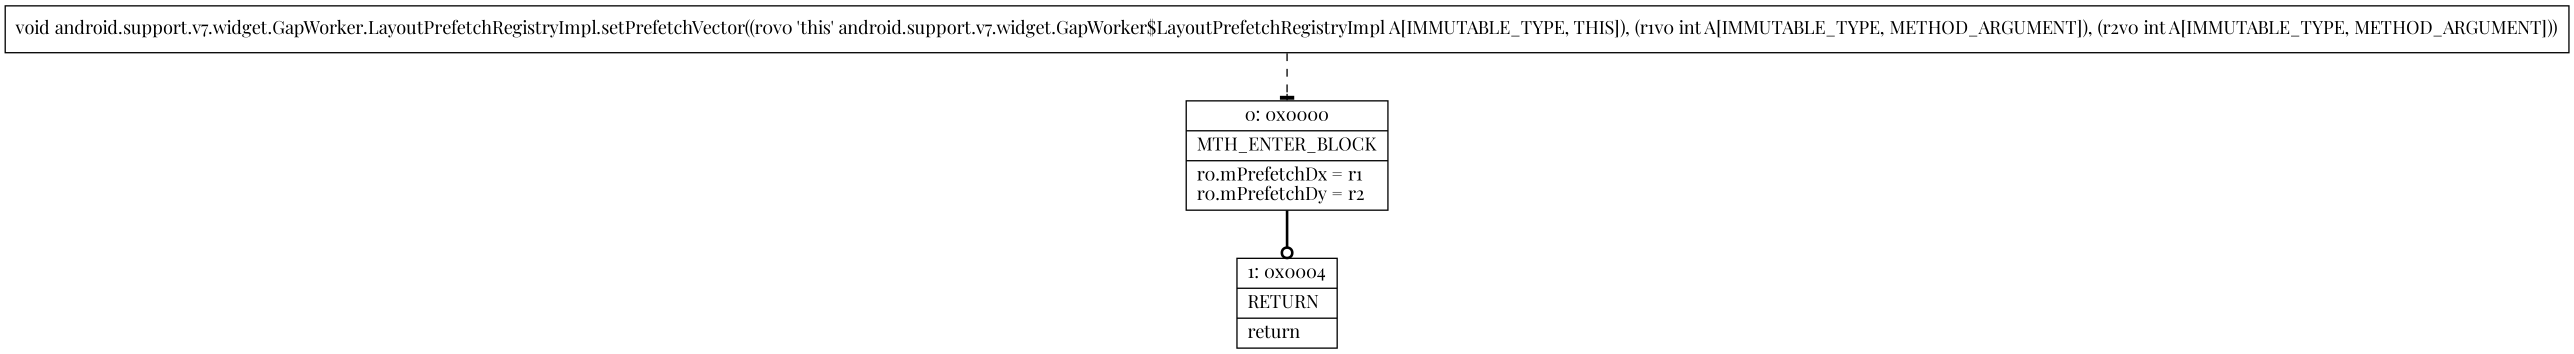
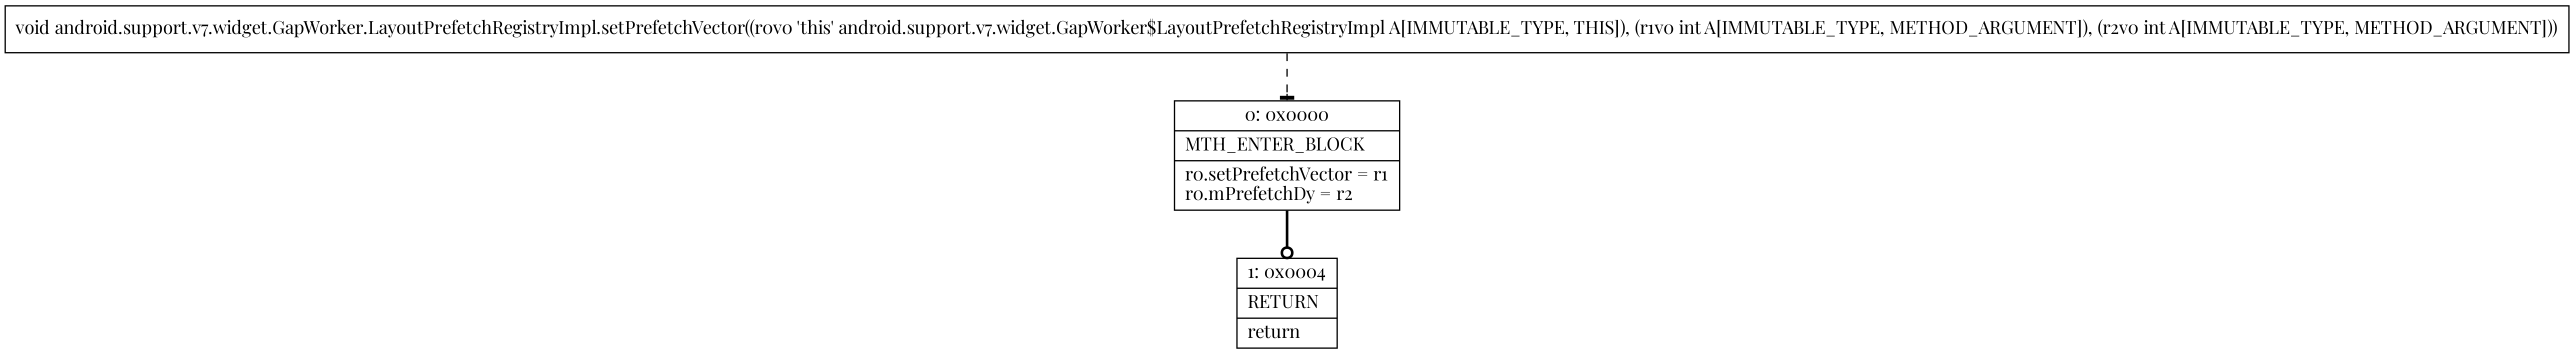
node "0: 0x0000": text "r0.mPrefetchDx = r1" -> "r0.setPrefetchVector = r1"
